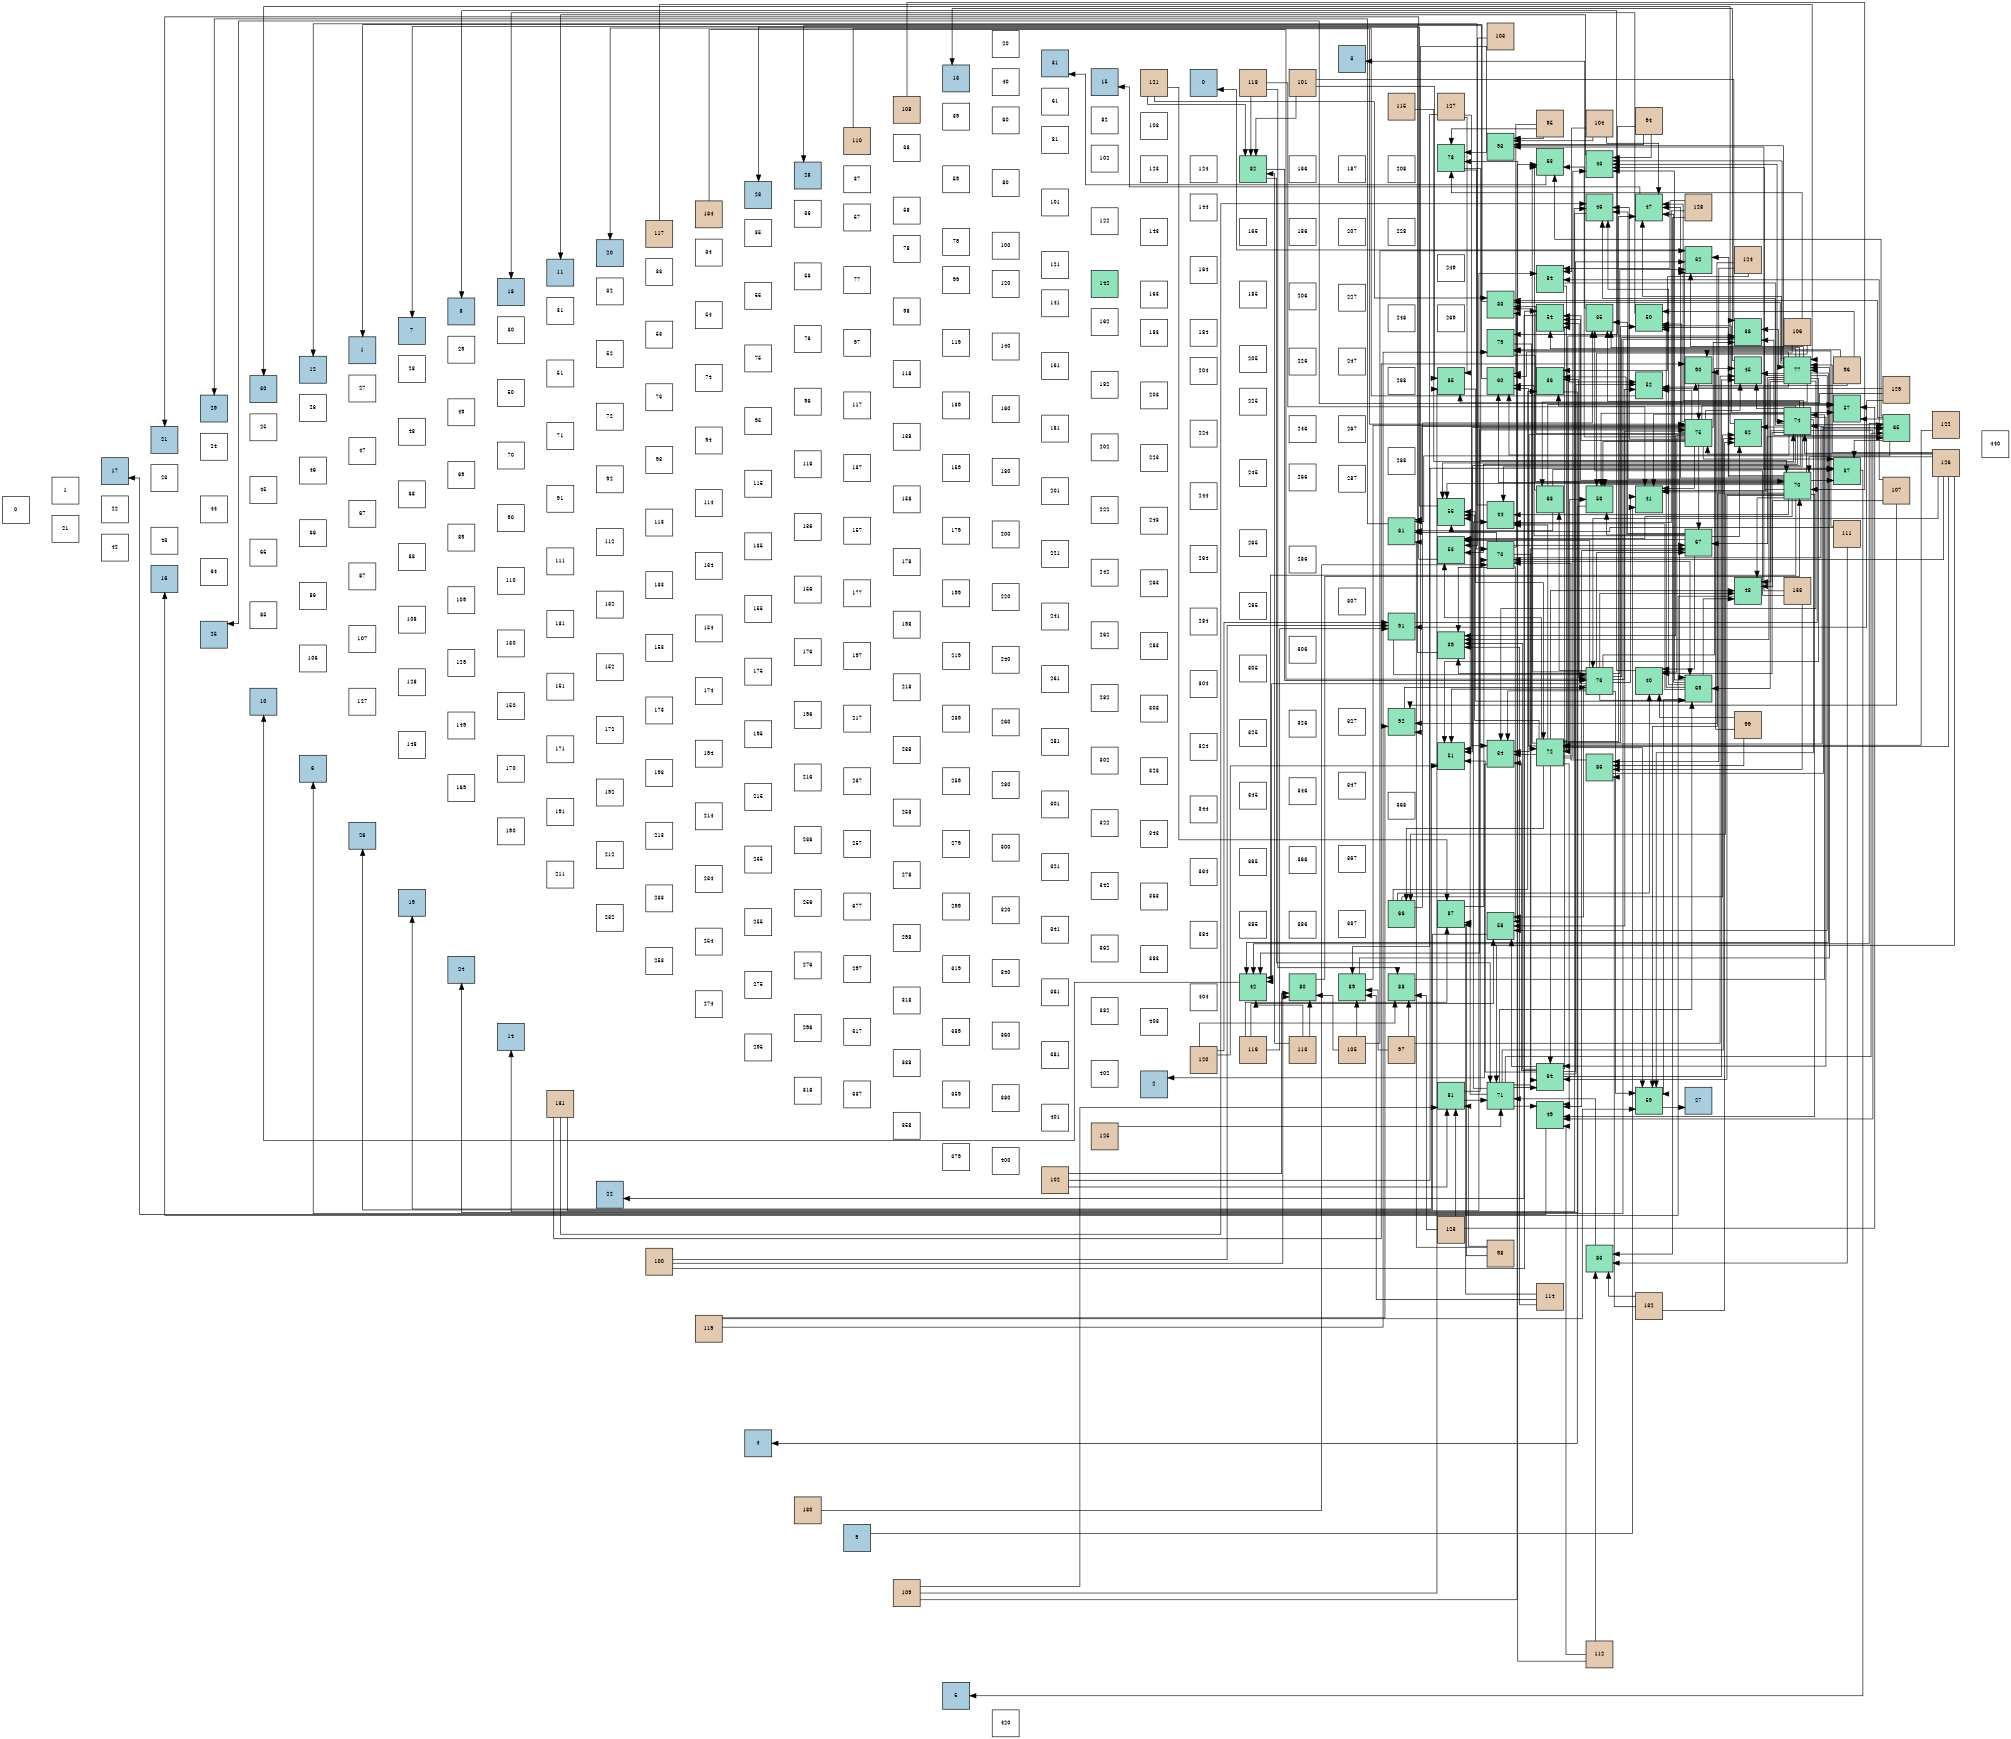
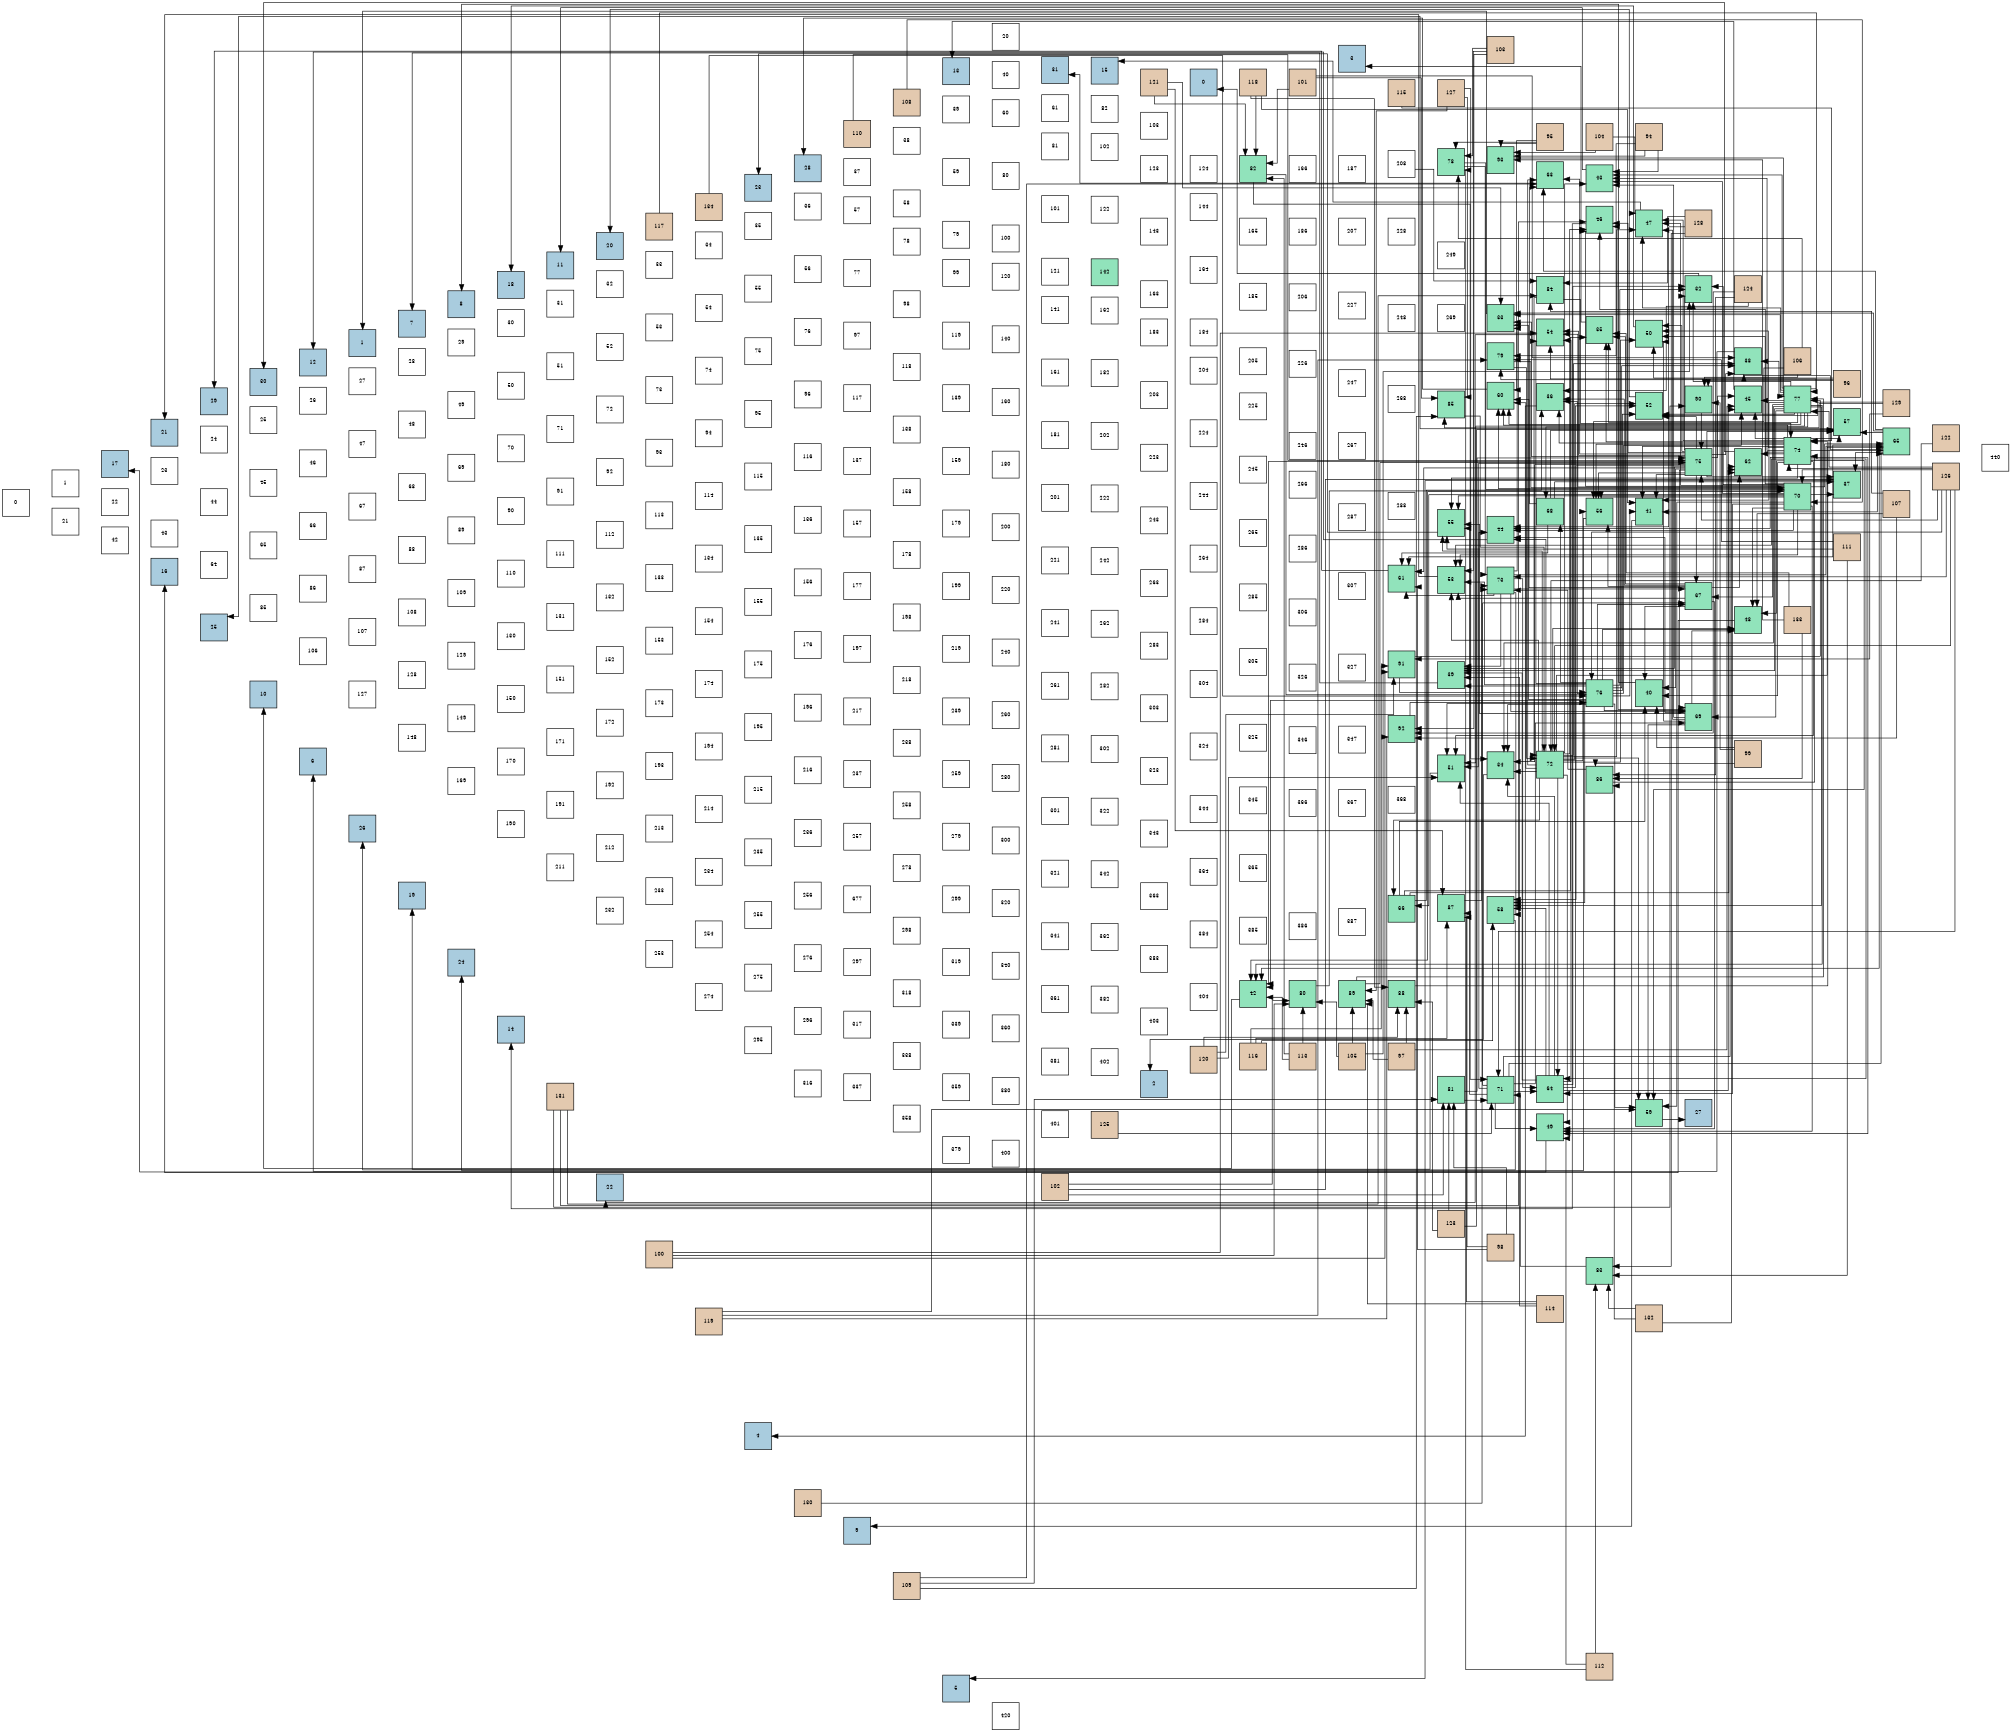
edge "104" -> "84": now "208" -> "84"
edge "9" -> "41": reversed
